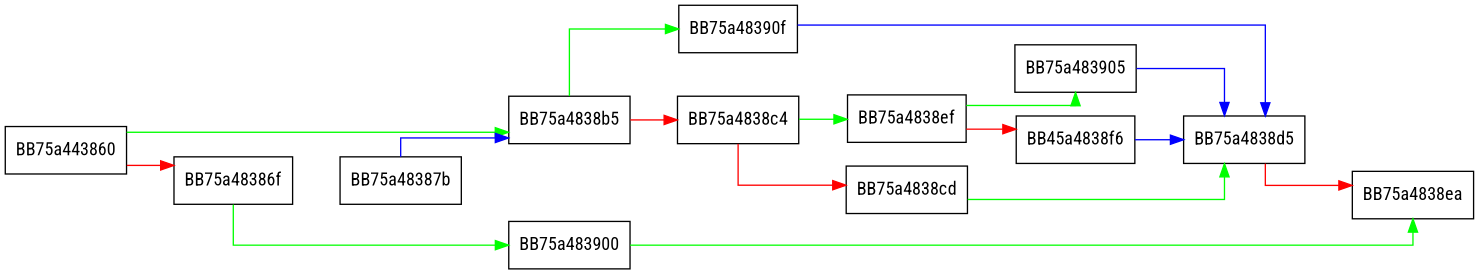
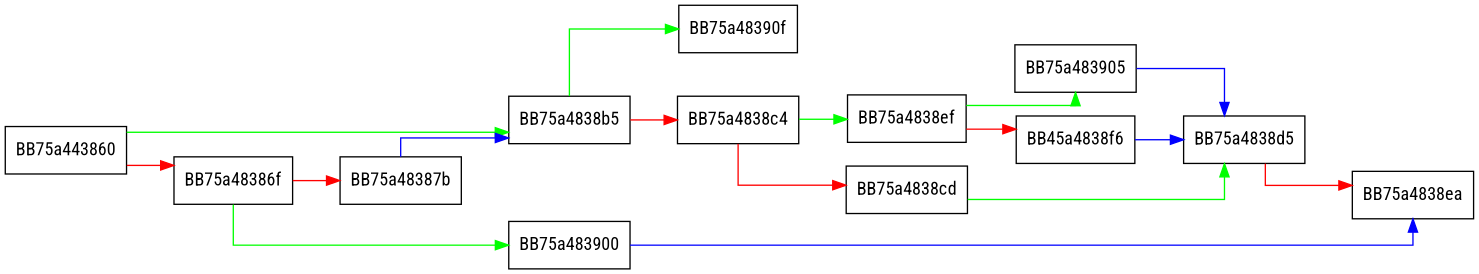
edge "BB75a48390f" -> "BB75a4838d5": removed
edge "BB75a48386f" -> "BB75a48387b": added
edge "BB75a483900" -> "BB75a4838ea": color green -> blue
